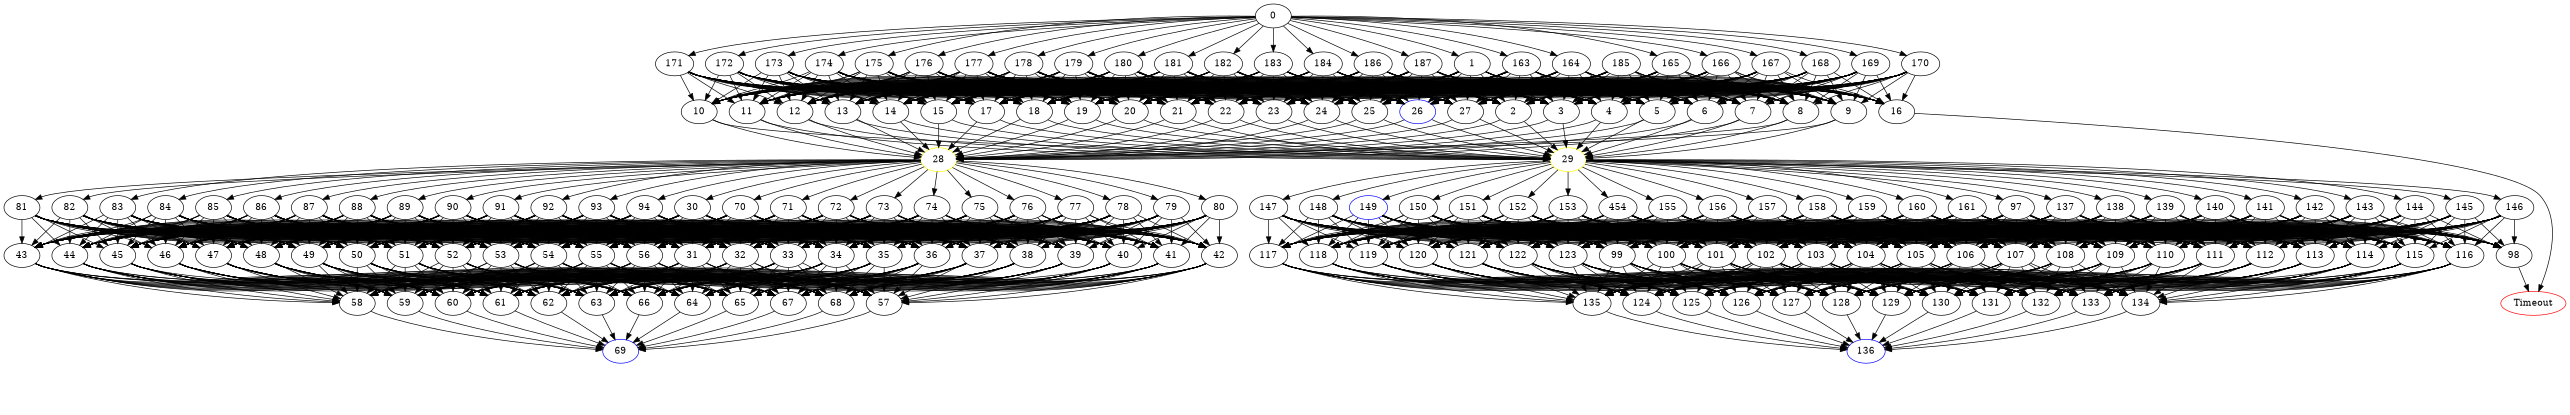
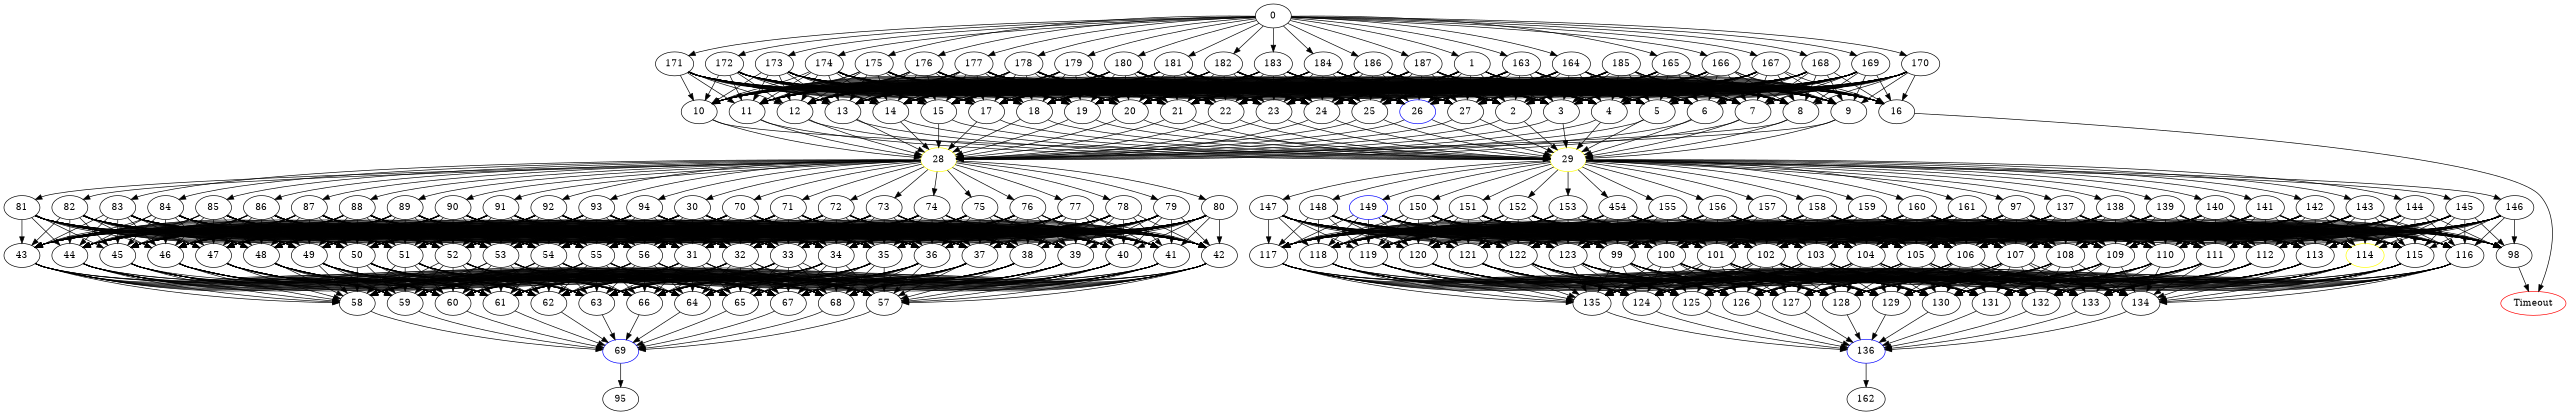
node "114": color black -> yellow
node "95": added
node "162": added
